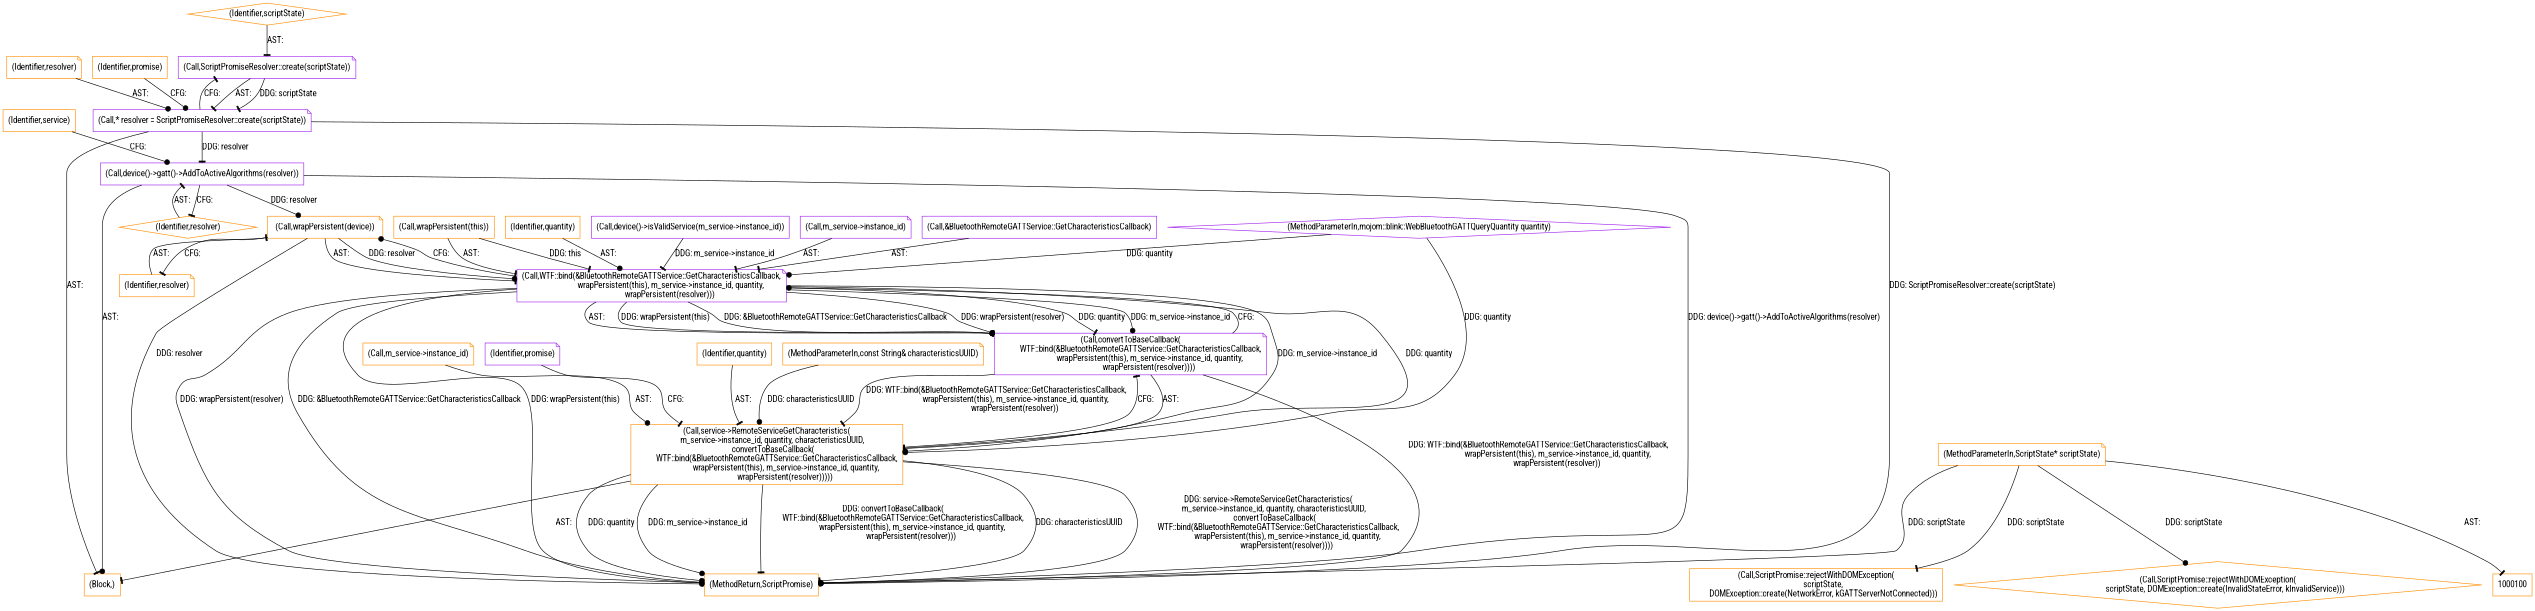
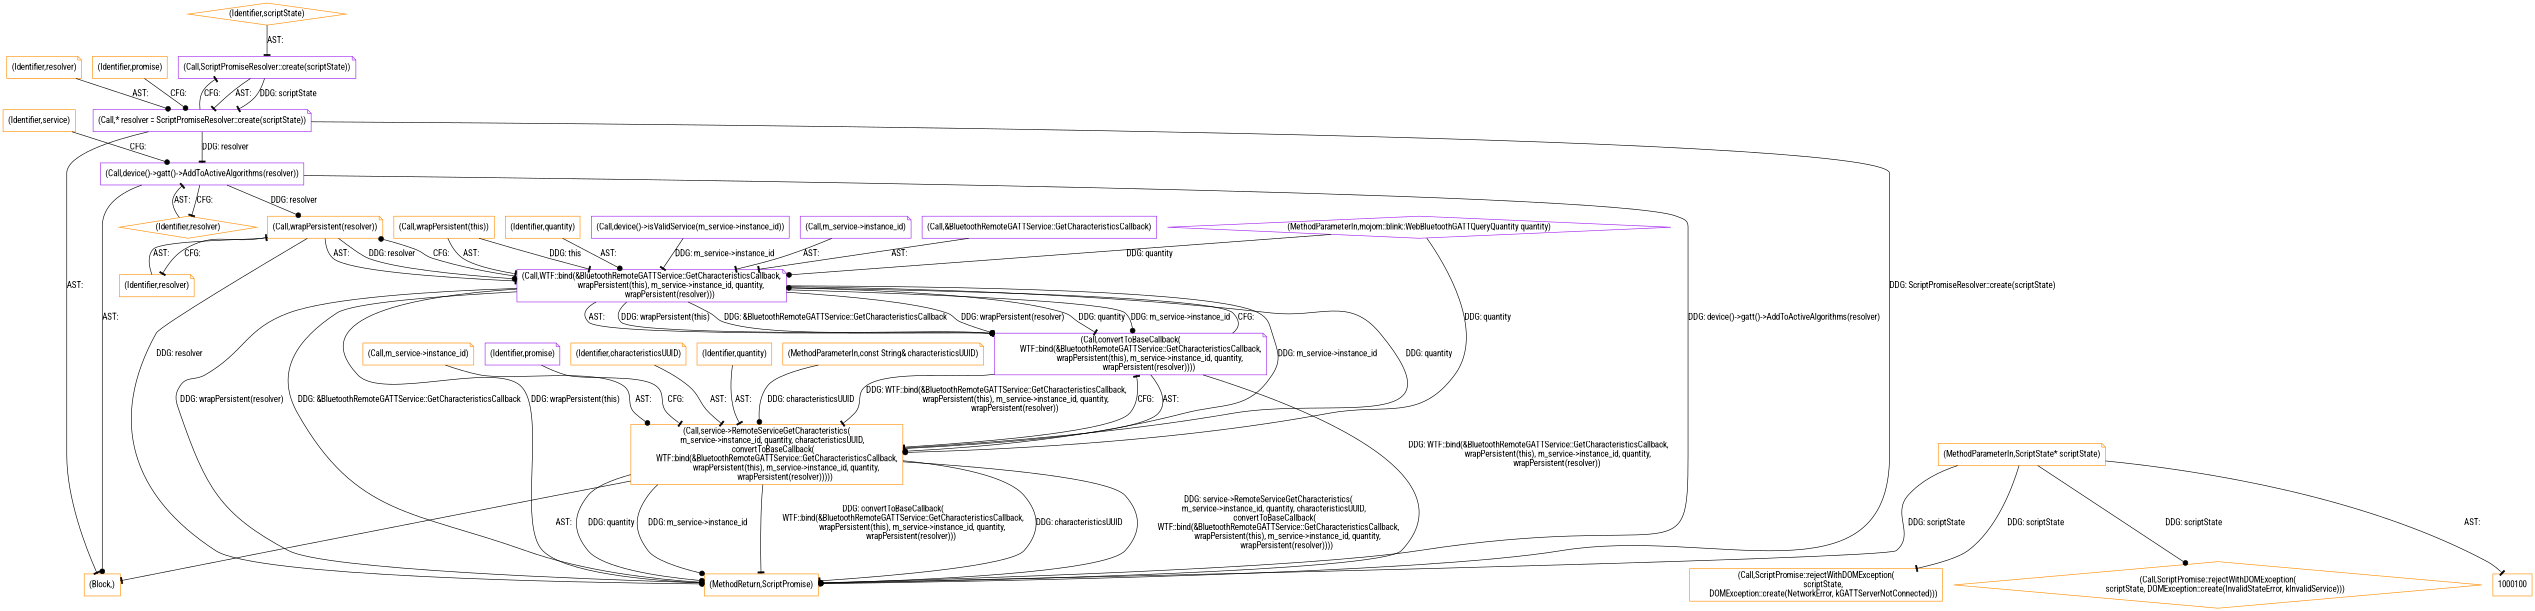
node "(Call,wrapPersistent(device))": label "(Call,wrapPersistent(device))" -> "(Call,wrapPersistent(resolver))"
node "(Identifier,characteristicsUUID)": added
